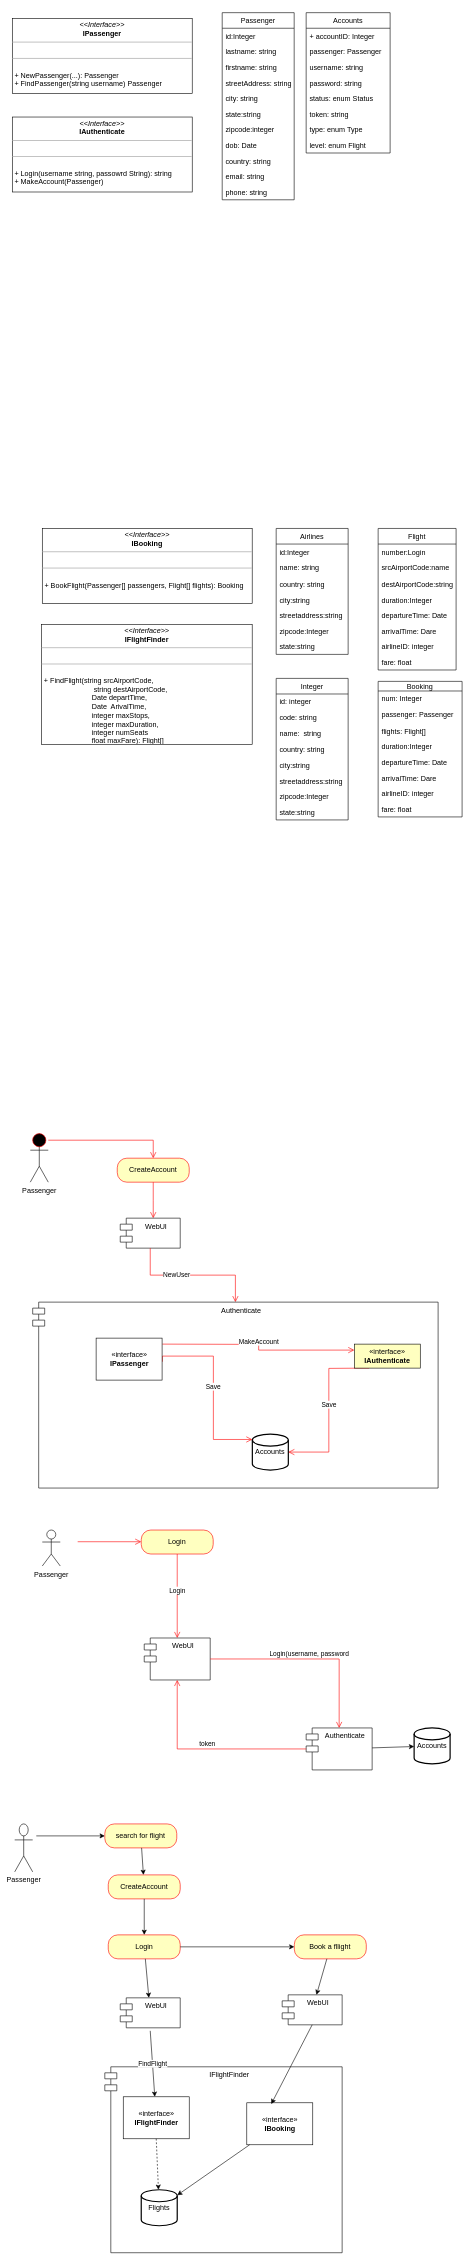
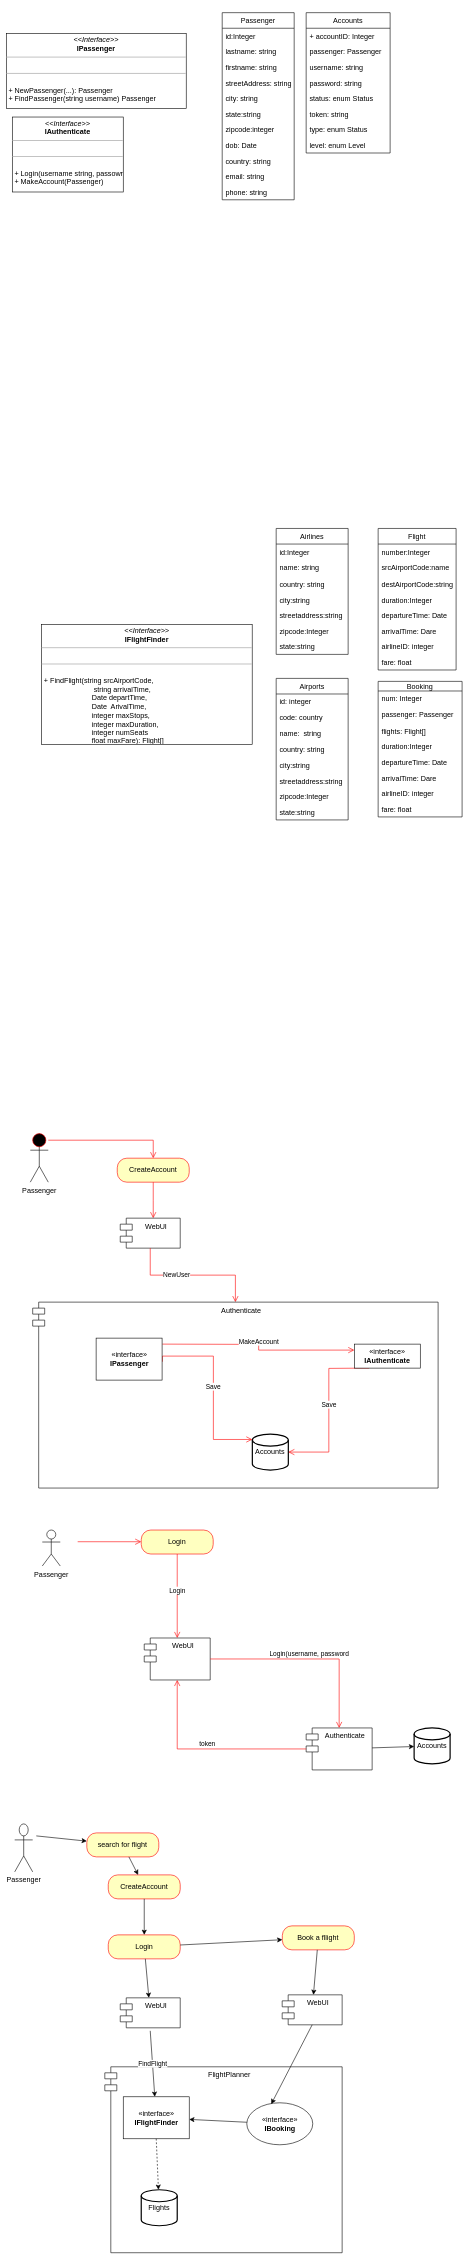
node "<<Interface>> IPassenger + NewPassenger(...): Passenger + FindPassenger(string username) Passenger": moved (102, 56) -> (96, 71)
node "type: enum Type": label "type: enum Type" -> "type: enum Status"
node "level: enum Flight": label "level: enum Flight" -> "level: enum Level"
node "<<Interface>> IAuthenticate + Login(username string, passowrd String): string + MakeAccount(Passenger)": size 180x75 -> 111x75
node "number:Login": label "number:Login" -> "number:Integer"
node "<<Interface>> IBooking + BookFlight(Passenger[] passengers, Flight[] flights): Booking": removed
node "<<Interface>> IFlightFinder + FindFlight(string srcAirportCode, string destAirportCode, Date departTime, Date ArivalTime, integer maxStops, integer maxDuration, integer numSeats float maxFare): Flight[]": label "<<Interface>> IFlightFinder + FindFlight(string srcAirportCode, string destAirportCode, Date departTime, Date ArivalTime, integer maxStops, integer maxDuration, integer numSeats float maxFare): Flight[]" -> "<<Interface>> IFlightFinder + FindFlight(string srcAirportCode, string arrivalTime, Date departTime, Date ArivalTime, integer maxStops, integer maxDuration, integer numSeats float maxFare): Flight[]"
node "Integer": label "Integer" -> "Airports"
node "code: string": label "code: string" -> "code: country"
node "«interface» IAuthenticate": fillcolor #ffffc0 -> #ffffff
node "search for flight": moved (141, 1836) -> (123, 1845)
node "Book a fllight": moved (330, 1947) -> (318, 1938)
node "IFlightFinder": label "IFlightFinder" -> "FlightPlanner"
node "«interface» IBooking": shape rectangle -> ellipse
edge "«interface» IBooking" -> "Flights": now "«interface» IBooking" -> "«interface» IFlightFinder"
